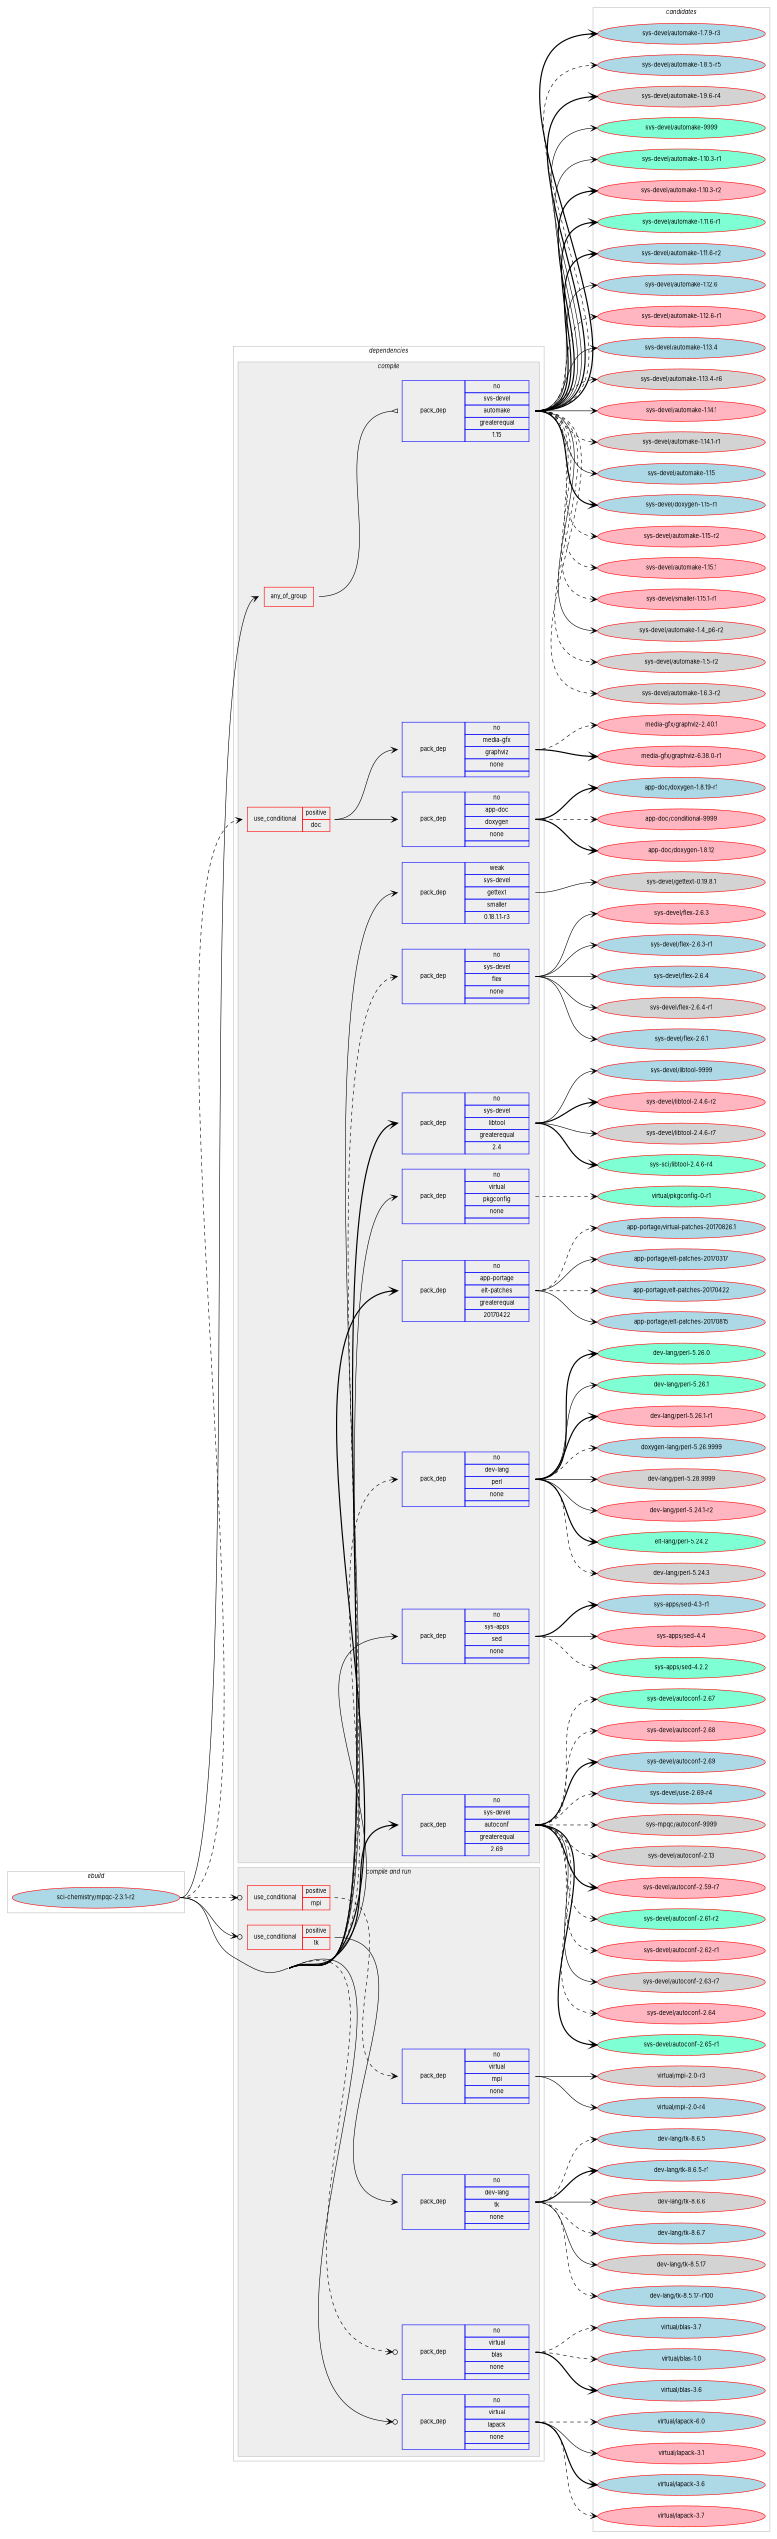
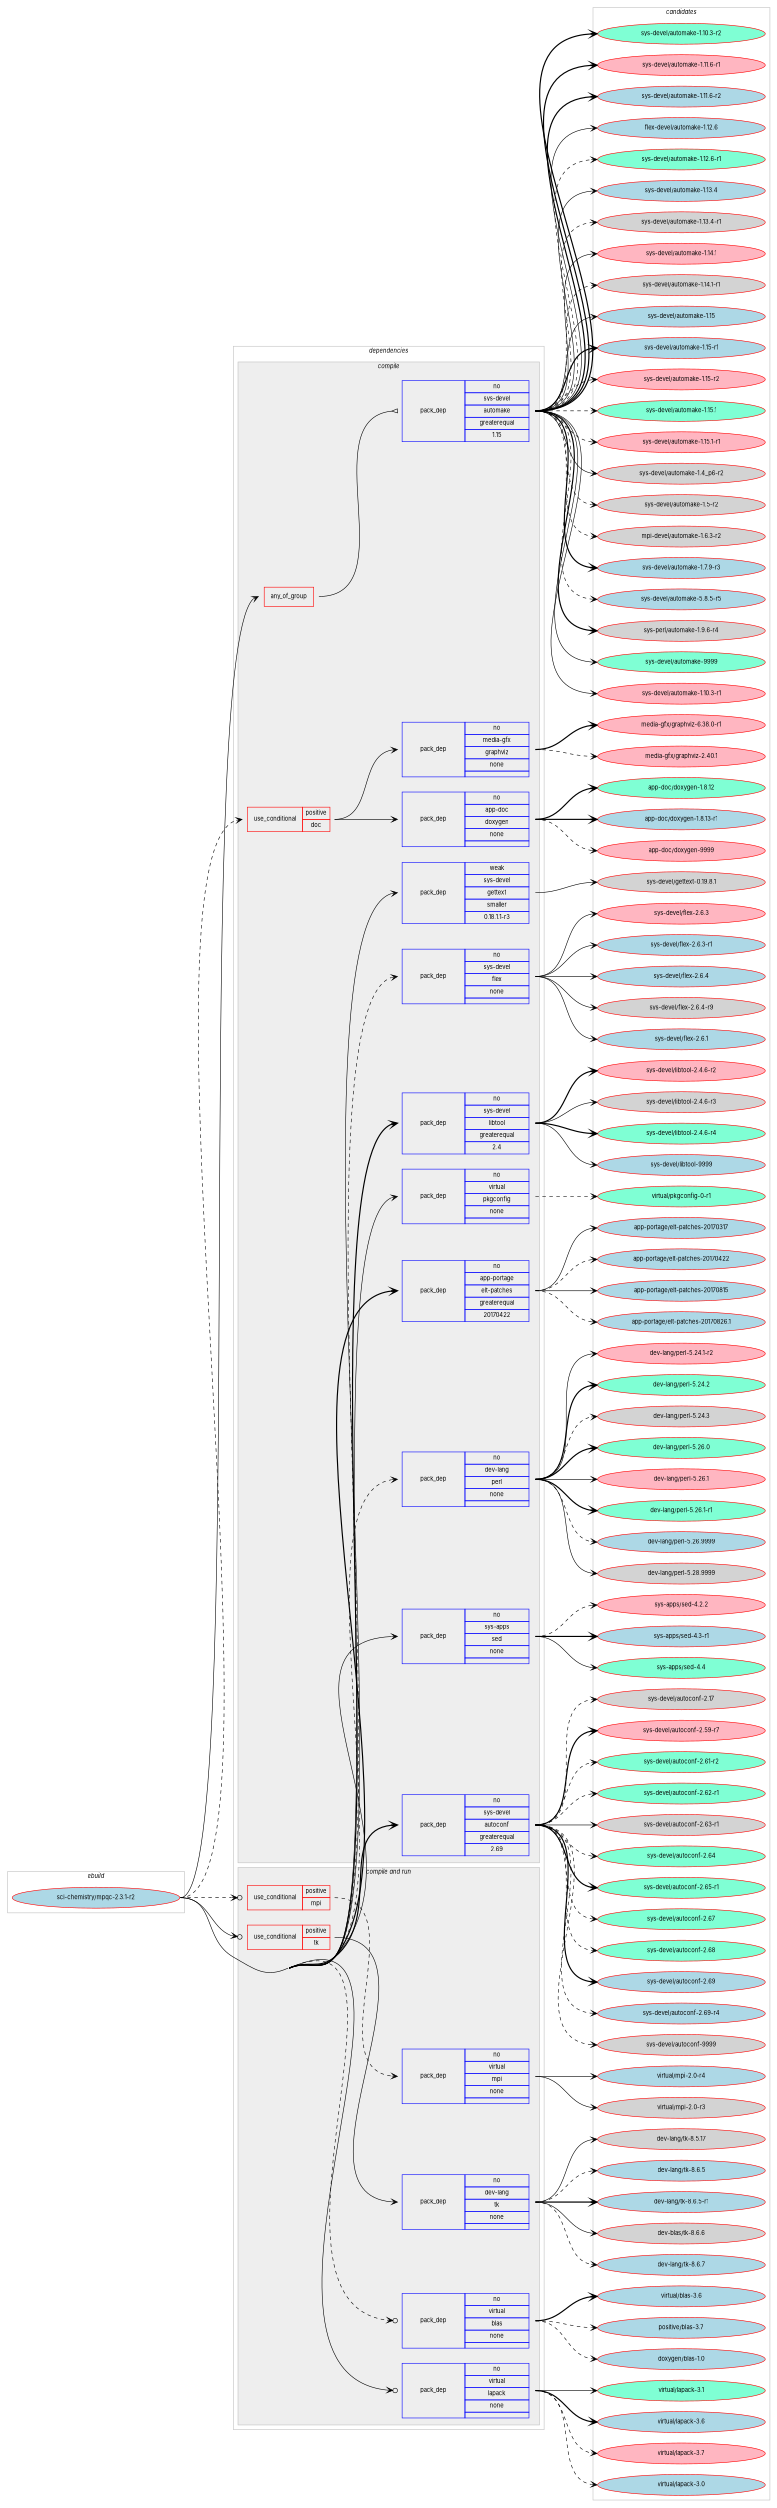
node "sys-devel/automake-1.8.5-r5": label "sys-devel/automake-1.8.5-r5" -> "sys-devel/automake-5.8.5-r5"
node "sys-devel/automake-1.9.6-r4": label "sys-devel/automake-1.9.6-r4" -> "sys-perl/automake-1.9.6-r4"
node "sys-devel/automake-1.10.3-r1": fillcolor aquamarine -> lightpink
node "sys-devel/automake-1.10.3-r2": fillcolor lightpink -> aquamarine
node "sys-devel/automake-1.11.6-r1": fillcolor aquamarine -> lightpink
node "sys-devel/automake-1.12.6": label "sys-devel/automake-1.12.6" -> "flex-devel/automake-1.12.6"
node "sys-devel/automake-1.12.6-r1": fillcolor lightpink -> aquamarine
node "sys-devel/automake-1.13.4-r6": label "sys-devel/automake-1.13.4-r6" -> "sys-devel/automake-1.13.4-r1"
node "sys-devel/doxygen-1.15-r1": label "sys-devel/doxygen-1.15-r1" -> "sys-devel/automake-1.15-r1"
node "sys-devel/automake-1.15.1": fillcolor lightpink -> aquamarine
node "sys-devel/smaller-1.15.1-r1": label "sys-devel/smaller-1.15.1-r1" -> "sys-devel/automake-1.15.1-r1"
node "sys-devel/automake-1.6.3-r2": label "sys-devel/automake-1.6.3-r2" -> "mpi-devel/automake-1.6.3-r2"
node "app-doc/doxygen-1.8.19-r1": label "app-doc/doxygen-1.8.19-r1" -> "app-doc/doxygen-1.8.13-r1"
node "app-doc/conditional-9999": label "app-doc/conditional-9999" -> "app-doc/doxygen-9999"
node "app-doc/doxygen-1.8.12": fillcolor lightpink -> aquamarine
node "sys-devel/flex-2.6.4-r1": label "sys-devel/flex-2.6.4-r1" -> "sys-devel/flex-2.6.4-r9"
node "sys-devel/libtool-2.4.6-r7": label "sys-devel/libtool-2.4.6-r7" -> "sys-devel/libtool-2.4.6-r3"
node "sys-sci/libtool-2.4.6-r4": label "sys-sci/libtool-2.4.6-r4" -> "sys-devel/libtool-2.4.6-r4"
node "app-portage/virtual-patches-20170826.1": label "app-portage/virtual-patches-20170826.1" -> "app-portage/elt-patches-20170826.1"
node "dev-lang/perl-5.26.1": fillcolor aquamarine -> lightpink
node "dev-lang/perl-5.26.1-r1": fillcolor lightpink -> aquamarine
node "doxygen-lang/perl-5.26.9999": label "doxygen-lang/perl-5.26.9999" -> "dev-lang/perl-5.26.9999"
node "elt-lang/perl-5.24.2": label "elt-lang/perl-5.24.2" -> "dev-lang/perl-5.24.2"
node "sys-apps/sed-4.4": fillcolor lightpink -> aquamarine
node "sys-apps/sed-4.2.2": fillcolor aquamarine -> lightpink
node "sys-devel/autoconf-2.68": fillcolor lightpink -> aquamarine
node "sys-devel/use-2.69-r4": label "sys-devel/use-2.69-r4" -> "sys-devel/autoconf-2.69-r4"
node "sys-mpqc/autoconf-9999": label "sys-mpqc/autoconf-9999" -> "sys-devel/autoconf-9999"
node "sys-devel/autoconf-2.13": label "sys-devel/autoconf-2.13" -> "sys-devel/autoconf-2.17"
node "sys-devel/autoconf-2.62-r1": fillcolor lightpink -> aquamarine
node "sys-devel/autoconf-2.63-r7": label "sys-devel/autoconf-2.63-r7" -> "sys-devel/autoconf-2.63-r1"
node "sys-devel/autoconf-2.64": fillcolor lightpink -> aquamarine
node "dev-lang/tk-8.6.6": label "dev-lang/tk-8.6.6" -> "dev-blas/tk-8.6.6"
node "dev-lang/tk-8.5.17-r100": removed
node "virtual/blas-3.7": label "virtual/blas-3.7" -> "positive/blas-3.7"
node "virtual/blas-1.0": label "virtual/blas-1.0" -> "doxygen/blas-1.0"
node "virtual/lapack-6.0": label "virtual/lapack-6.0" -> "virtual/lapack-3.0"
node "virtual/lapack-3.1": fillcolor lightpink -> aquamarine
